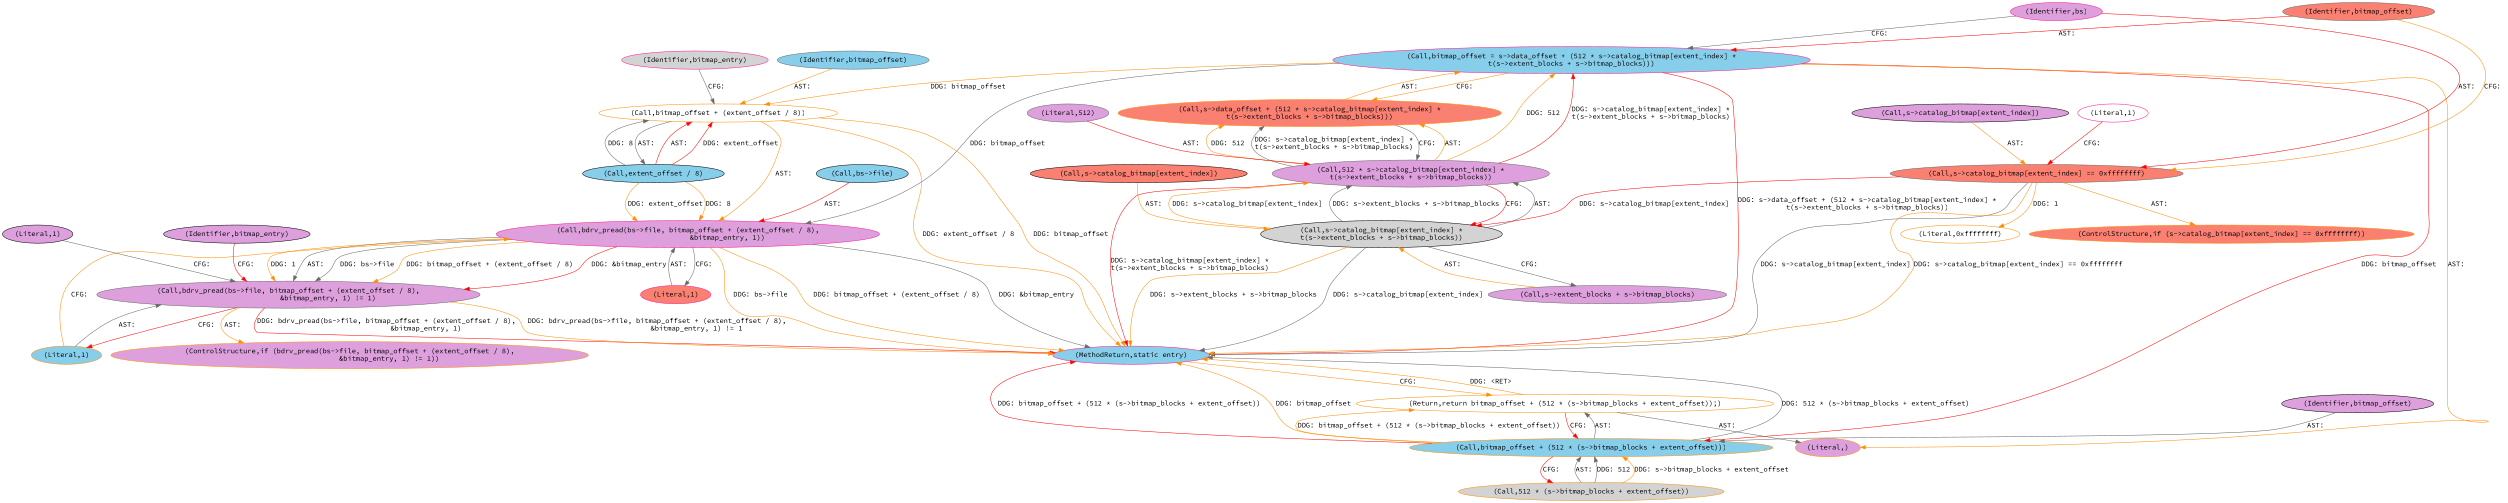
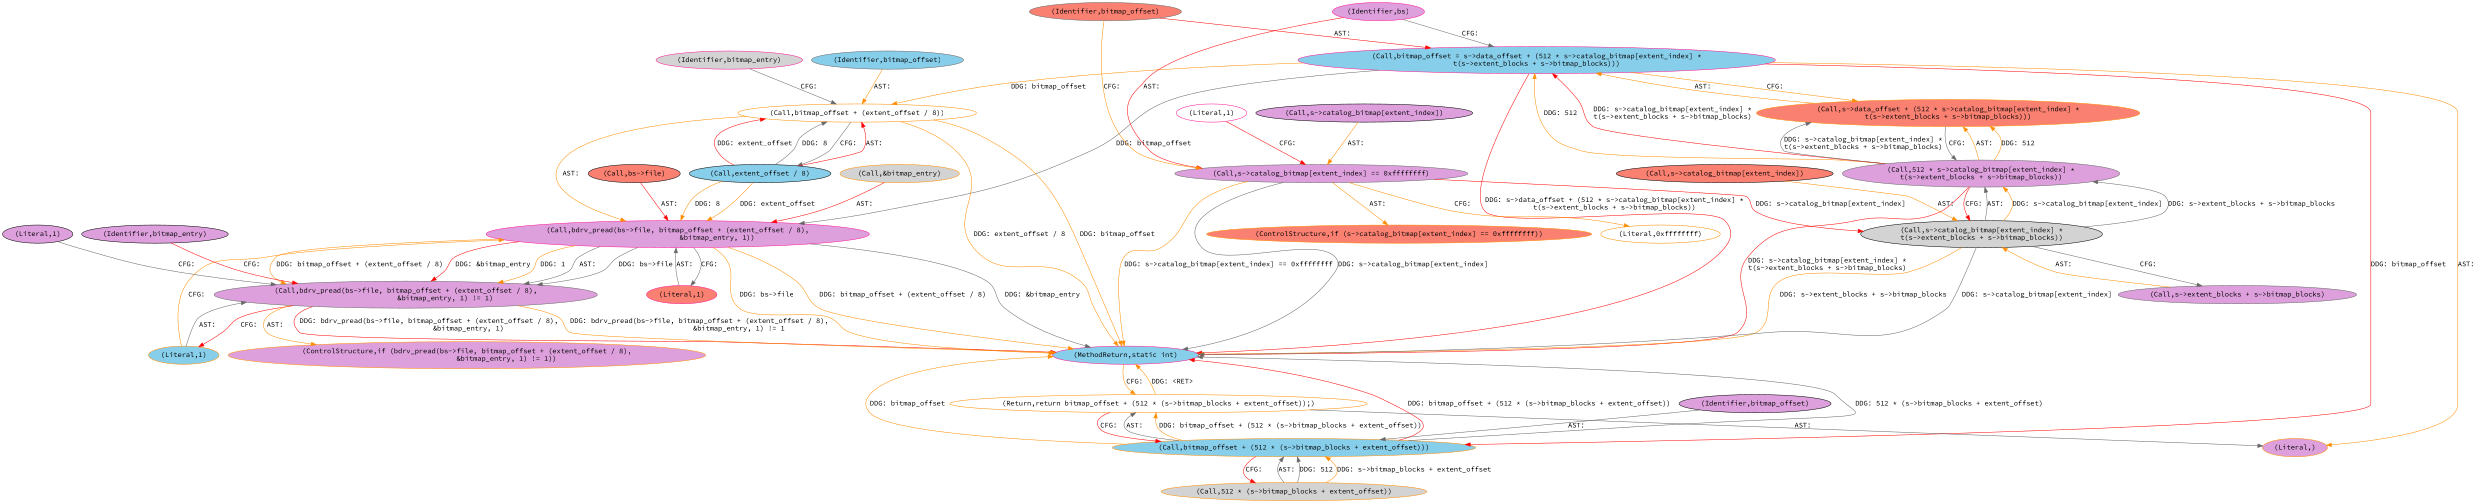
node "(Literal,512)": removed
edge "(Call,bitmap_offset + (extent_offset / 8))" -> "(Call,extent_offset / 8)": label "AST: " -> "CFG: "
node "(Call,bs->file)": fillcolor skyblue -> salmon
node "(Call,&bitmap_entry)": added
node "(Call,s->catalog_bitmap[extent_index] == 0xffffffff)": fillcolor salmon -> plum
edge "(Call,s->catalog_bitmap[extent_index] == 0xffffffff)" -> "(Literal,0xffffffff)": label "DDG: 1" -> "CFG: "
node "(MethodReturn,static entry)": label "(MethodReturn,static entry)" -> "(MethodReturn,static int)"
